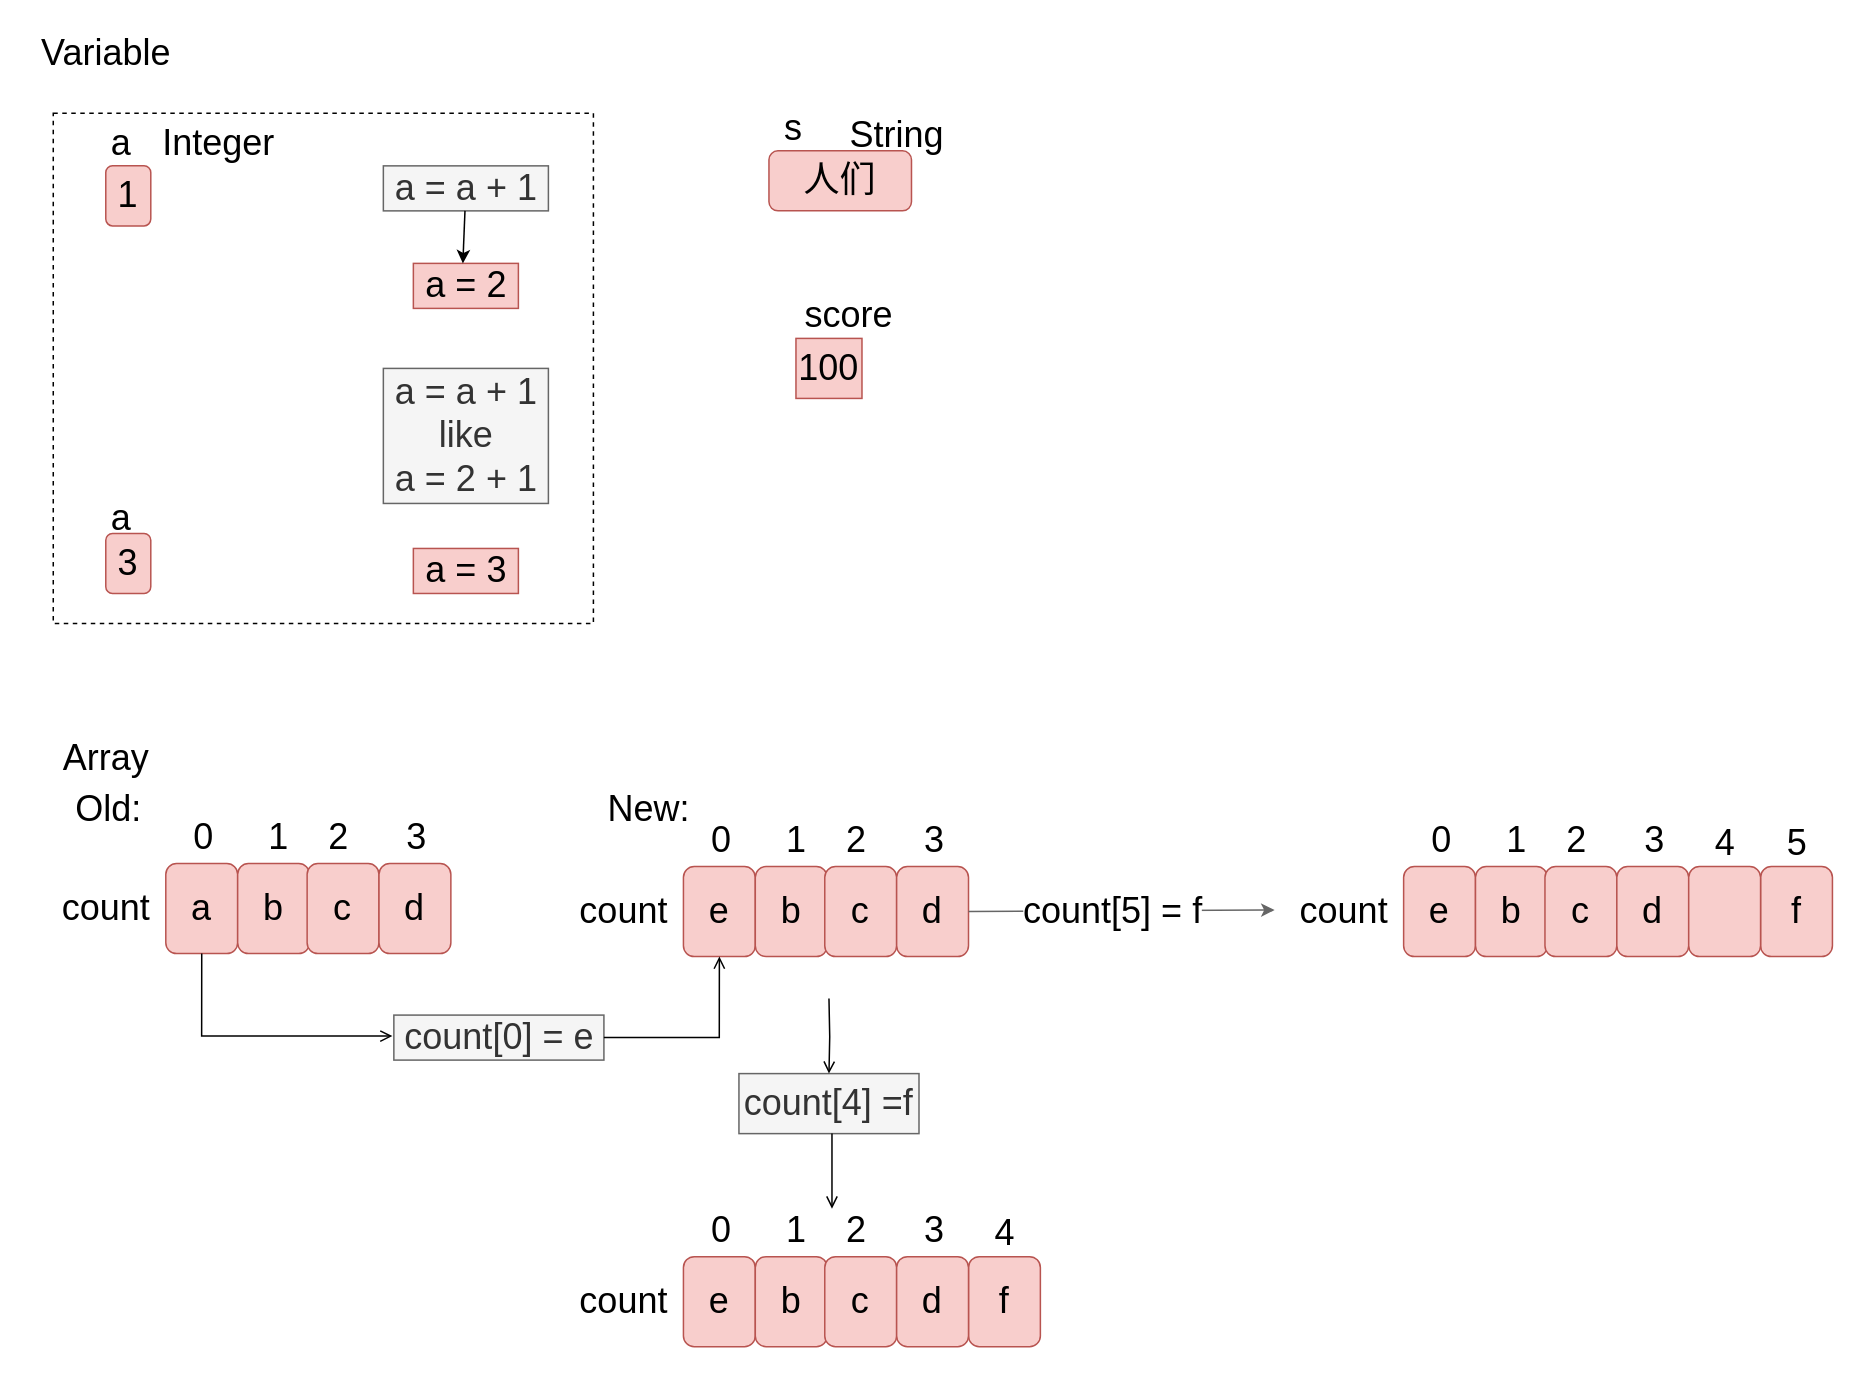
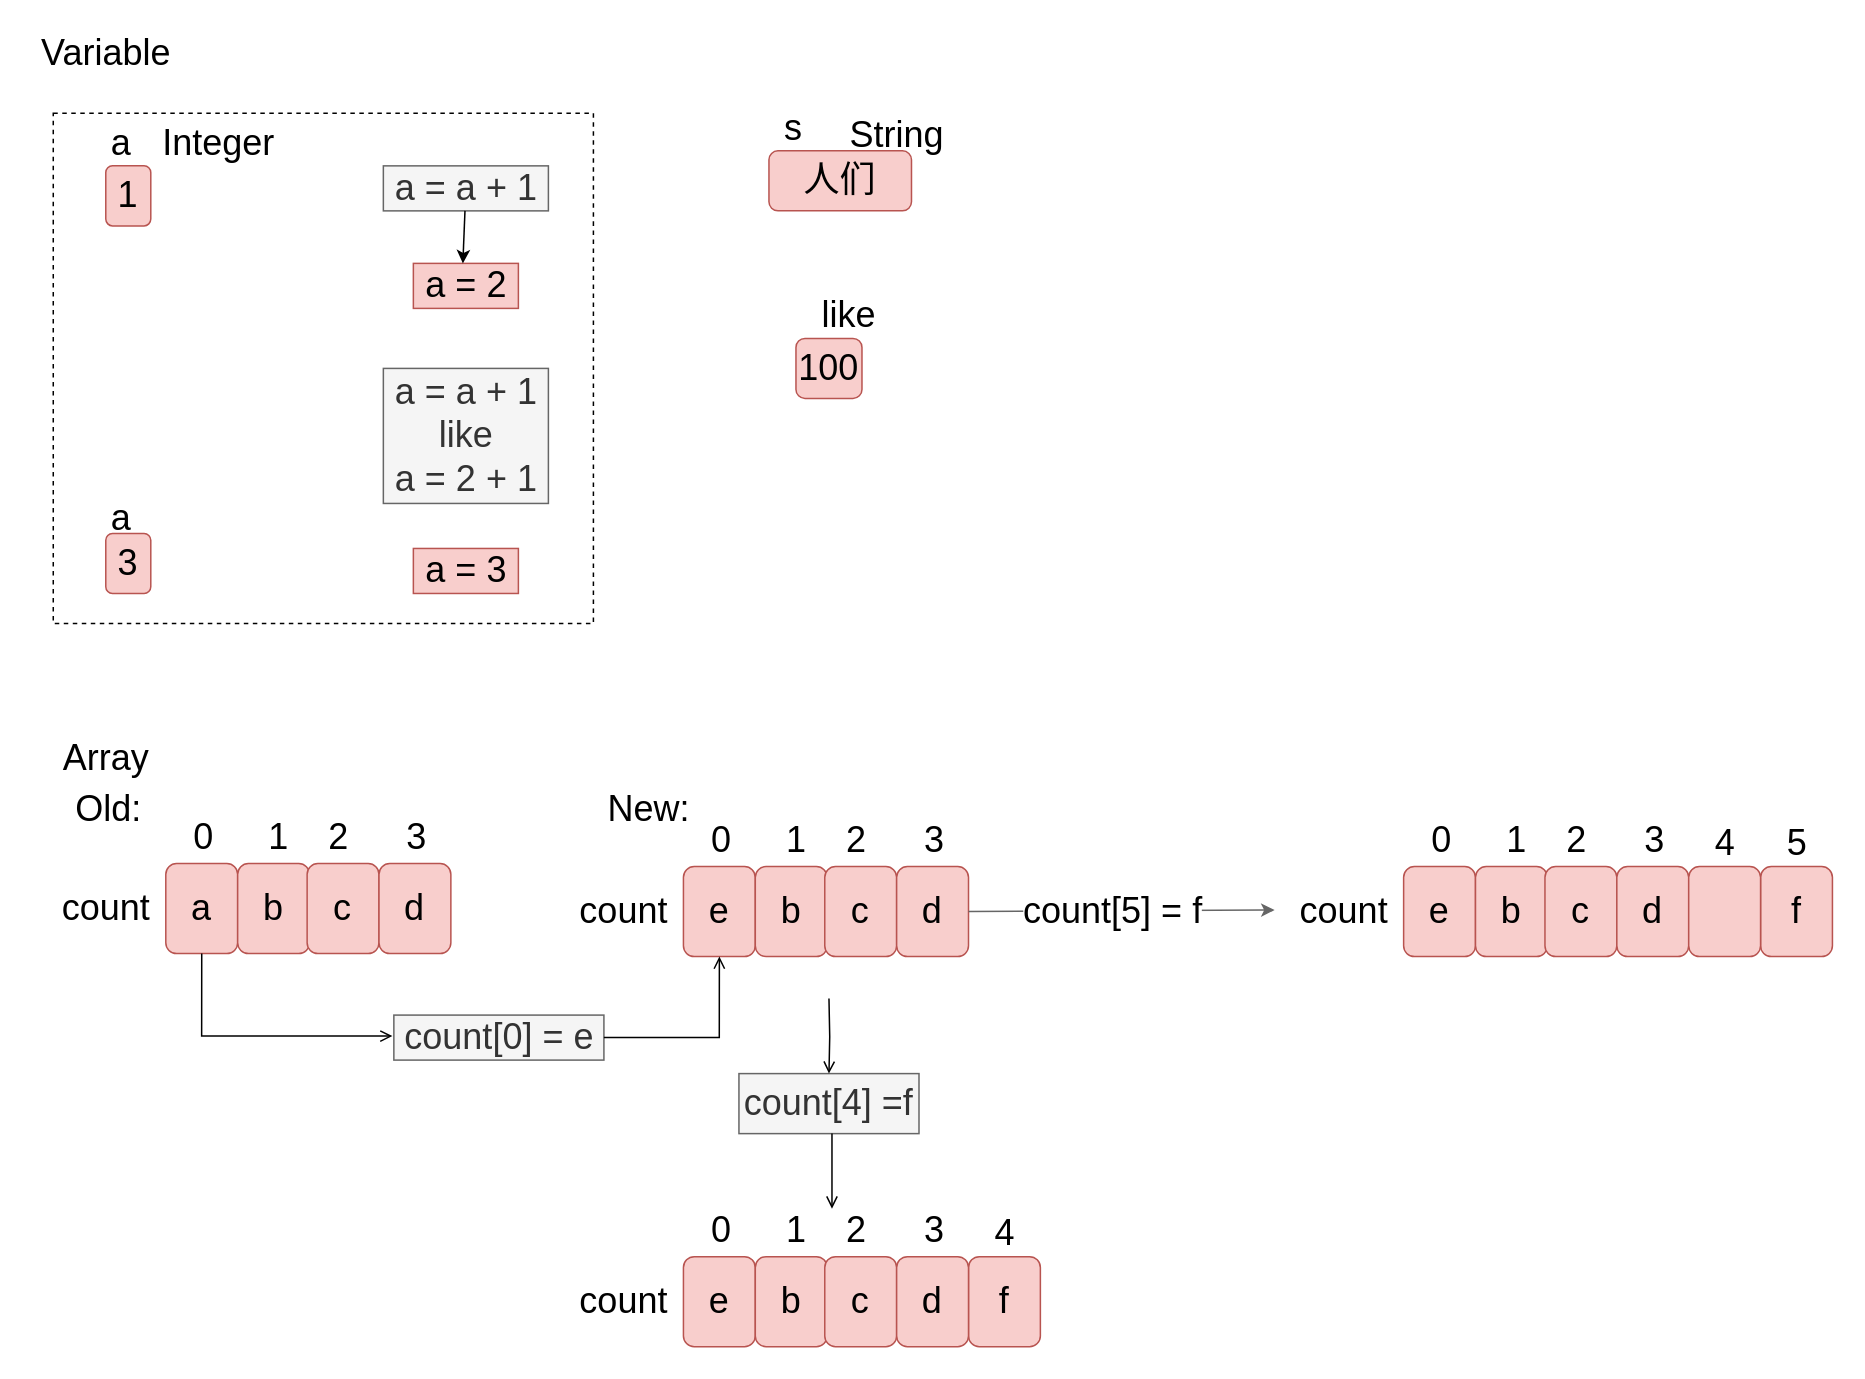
node "score": label "score" -> "like"
node "100": shape rectangle -> rounded rectangle
